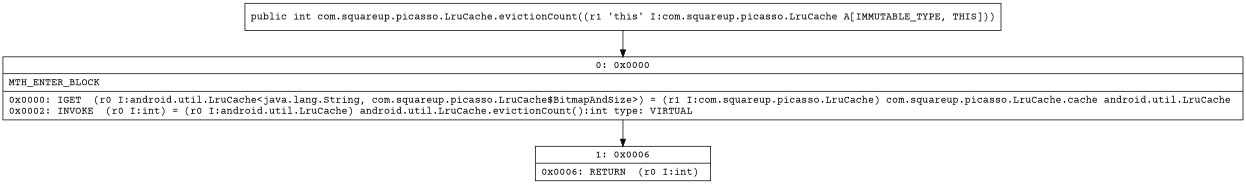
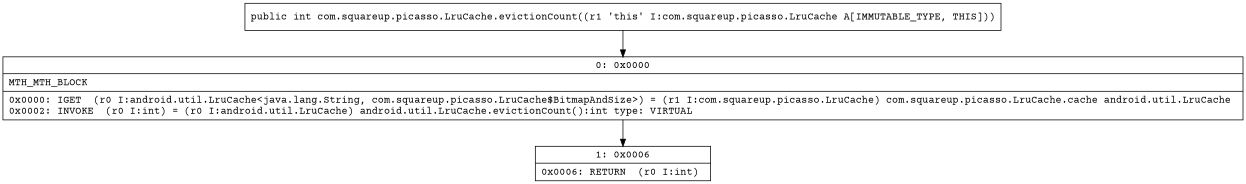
node "0: 0x0000": text "MTH_ENTER_BLOCK" -> "MTH_MTH_BLOCK"
